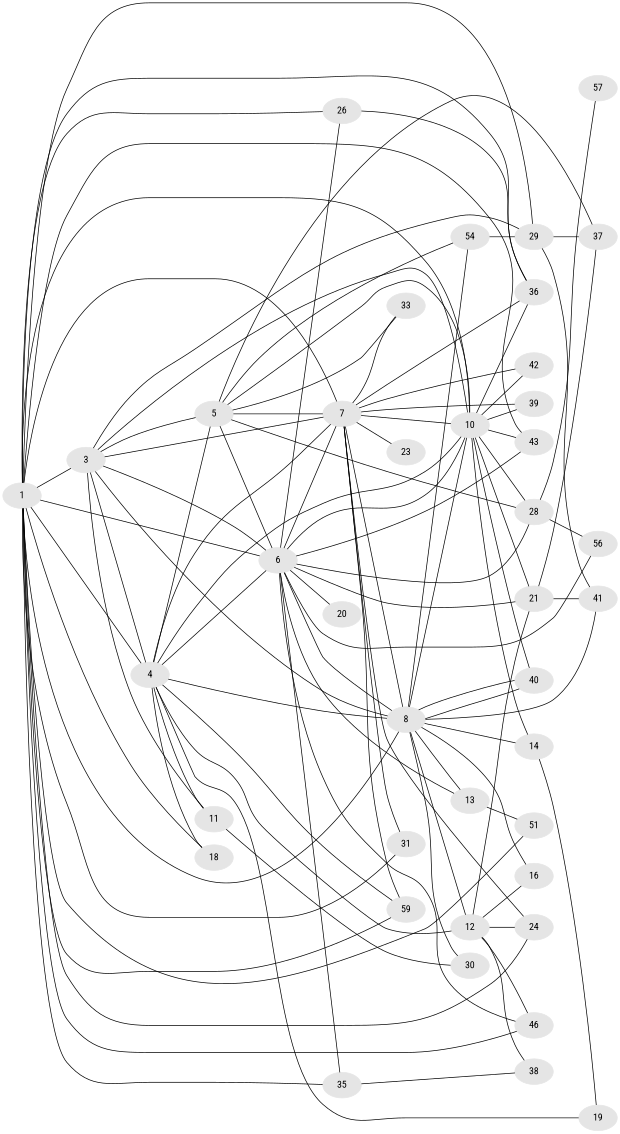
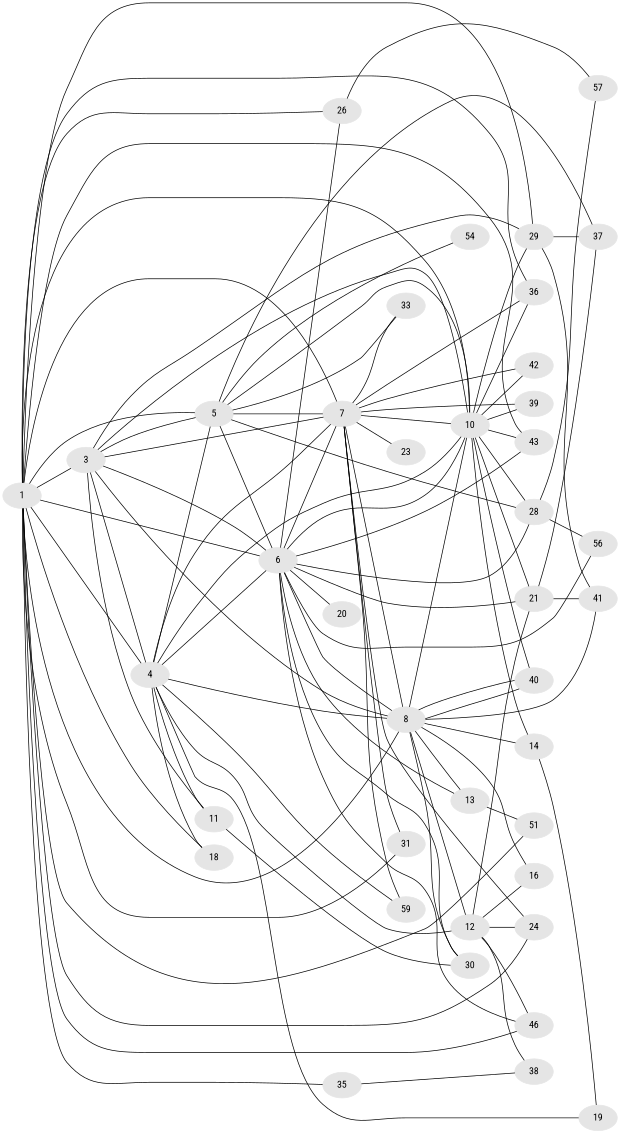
edge "26" -- "36": now "26" -- "57"
edge "54" -- "29": now "10" -- "29"
edge "54" -- "8": removed
edge "6" -- "35": now "6" -- "30"
edge "1" -- "59": now "1" -- "5"
